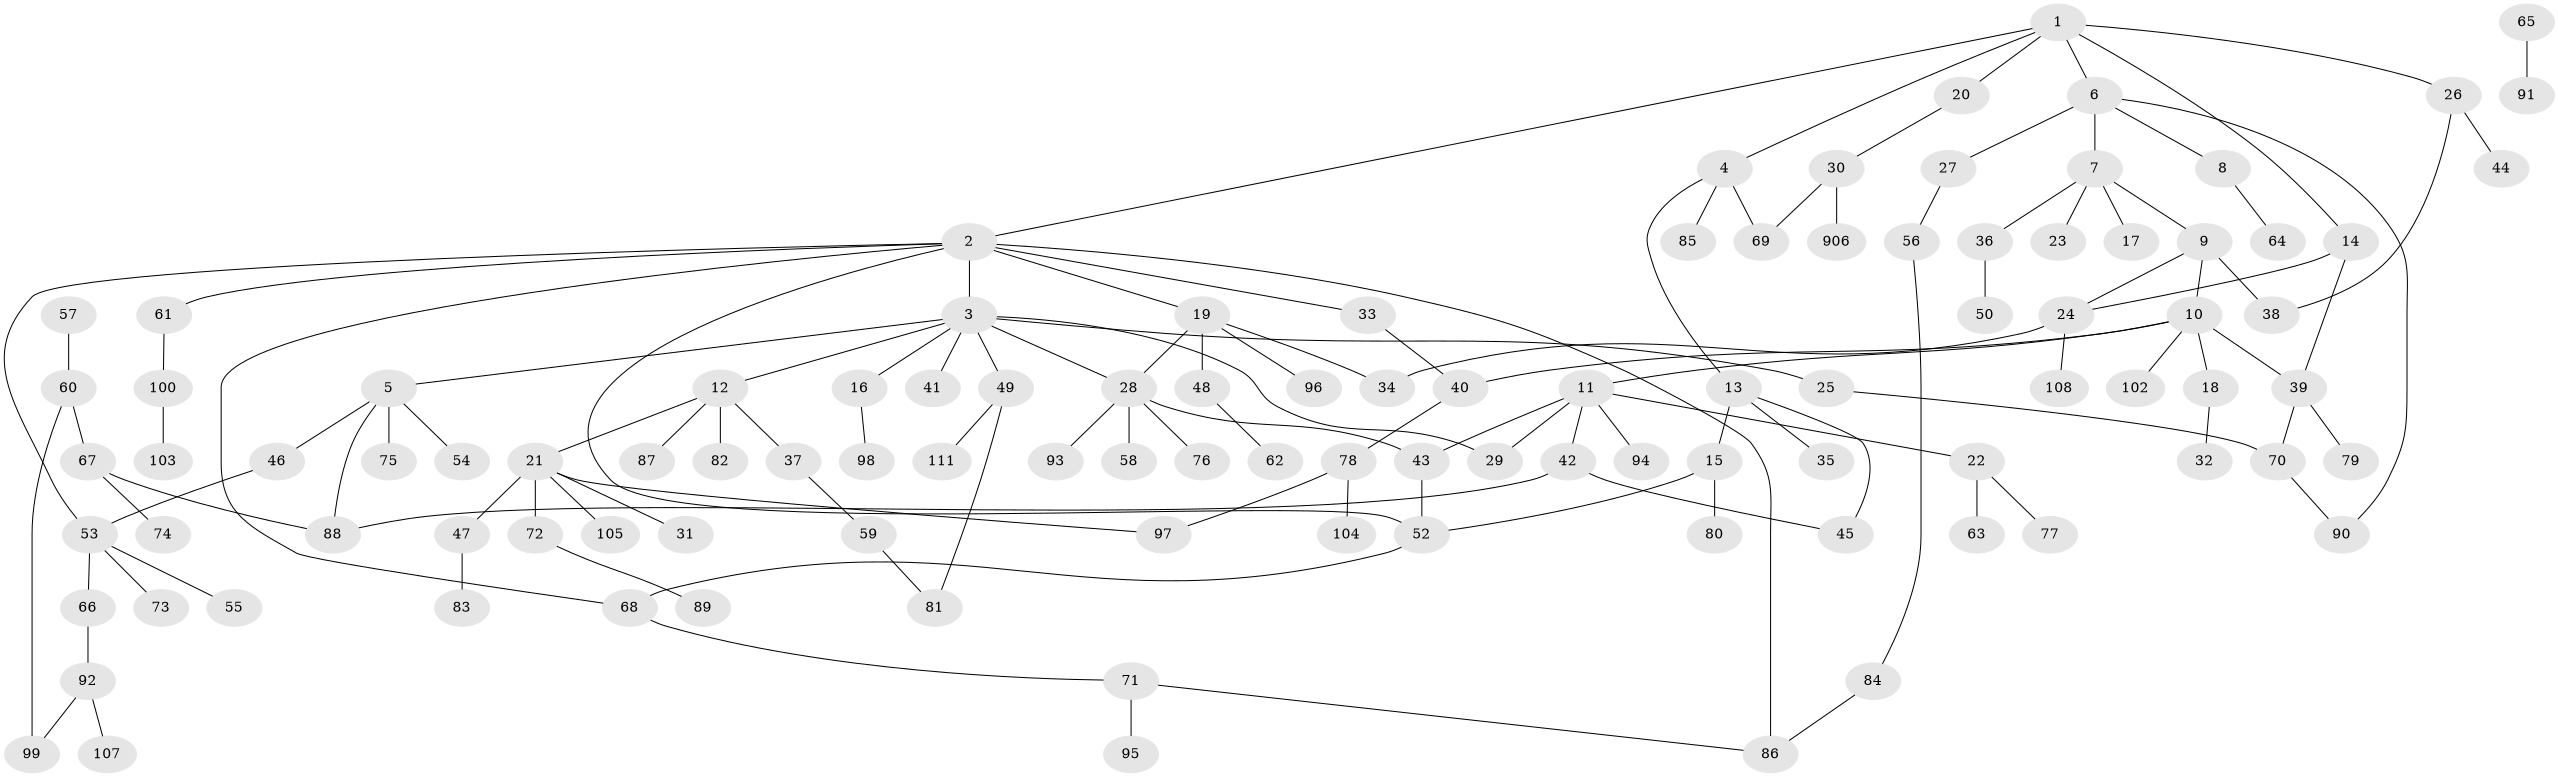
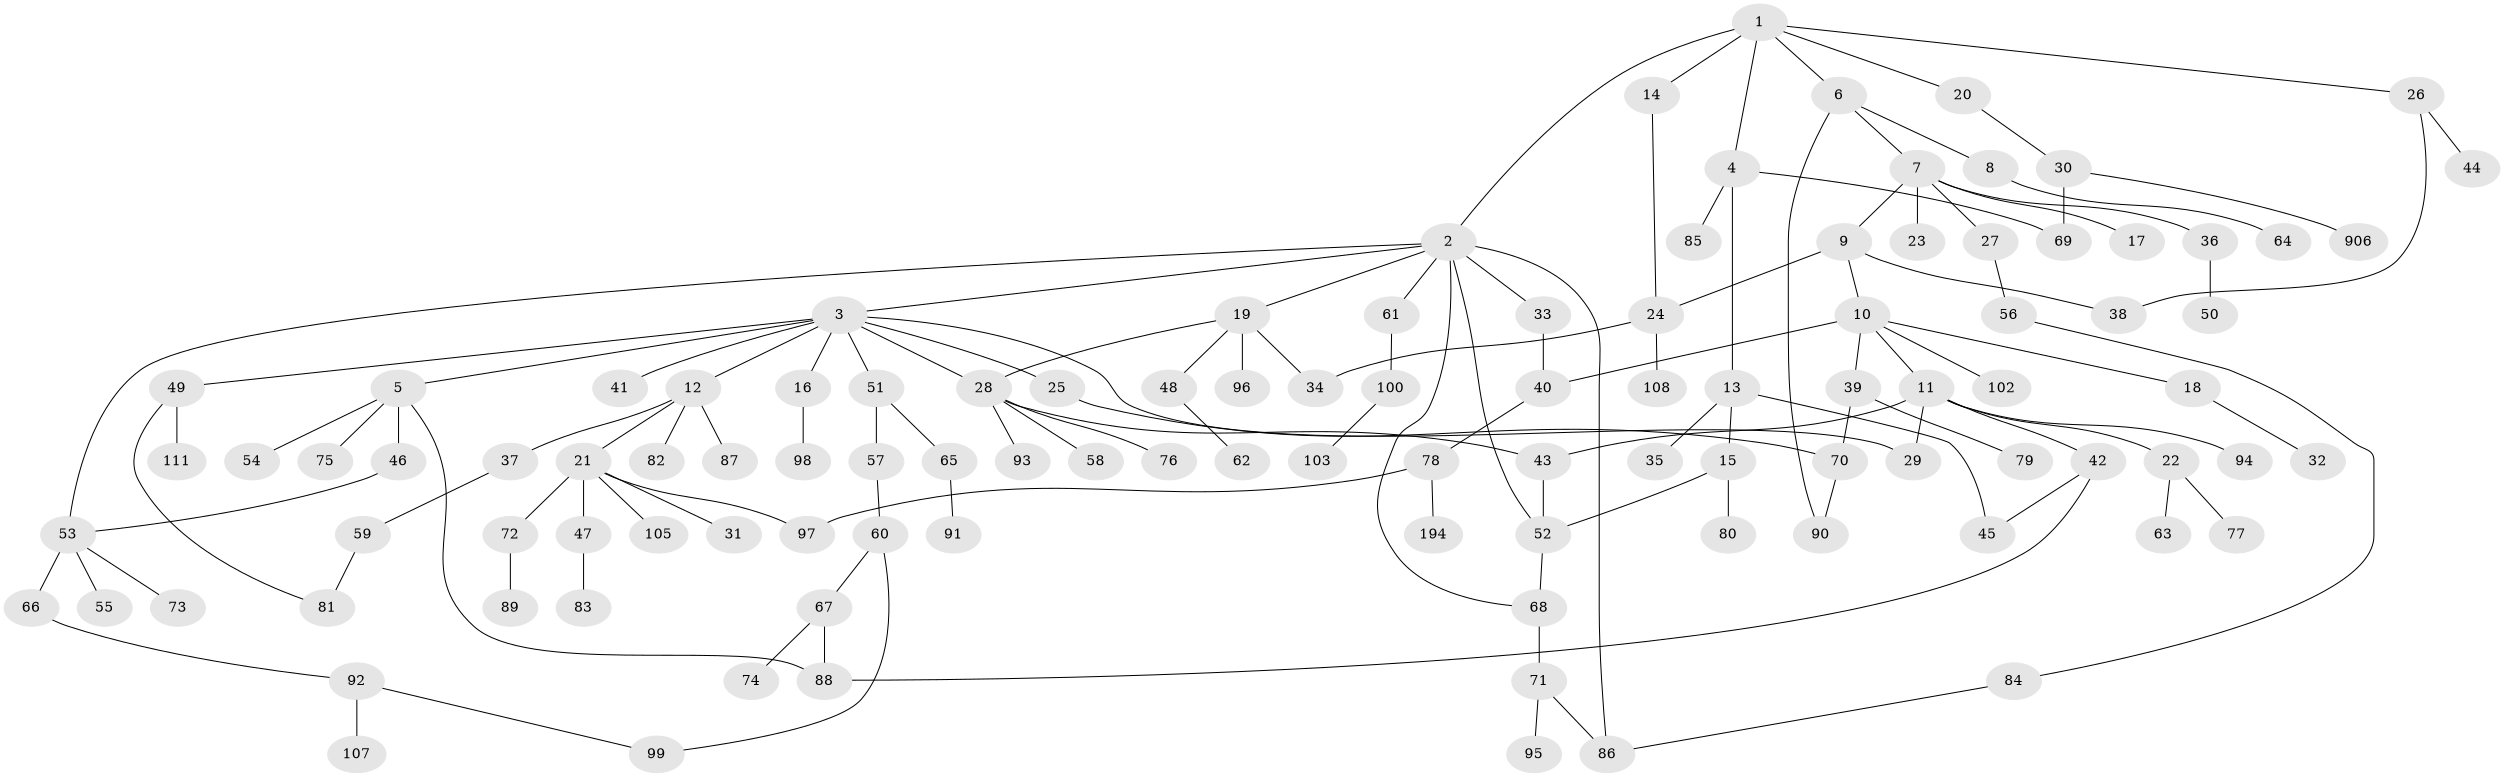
edge "6" -- "27": now "7" -- "27"
edge "14" -- "39": removed
node "51": added
node "104": label "104" -> "194"
